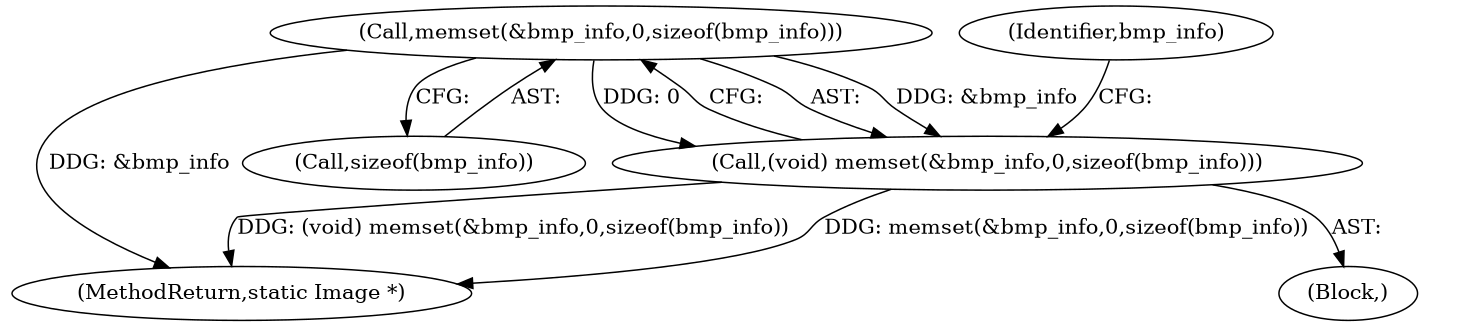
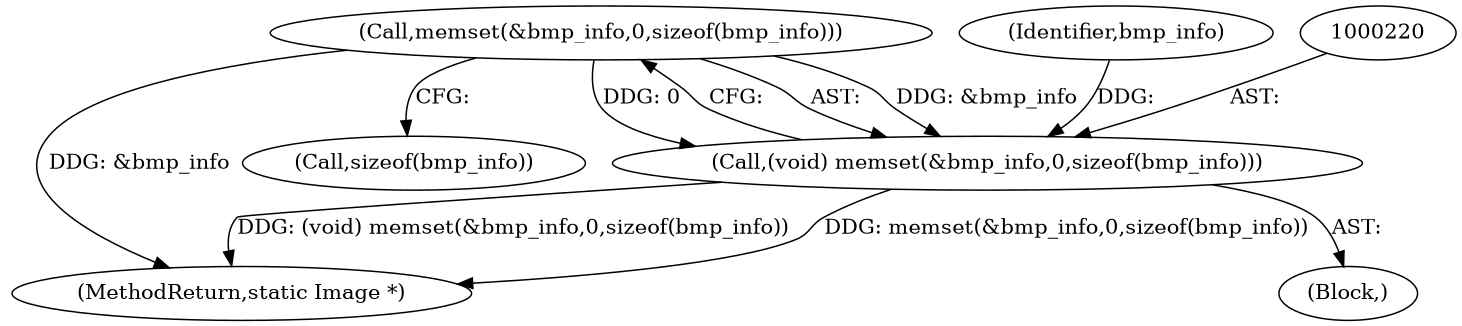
node "1000220": added
edge "(Identifier,bmp_info)" -> "(Call,(void) memset(&bmp_info,0,sizeof(bmp_info)))": label "CFG: " -> "DDG: "
edge "(Call,sizeof(bmp_info))" -> "(Call,memset(&bmp_info,0,sizeof(bmp_info)))": removed, label "AST:"
